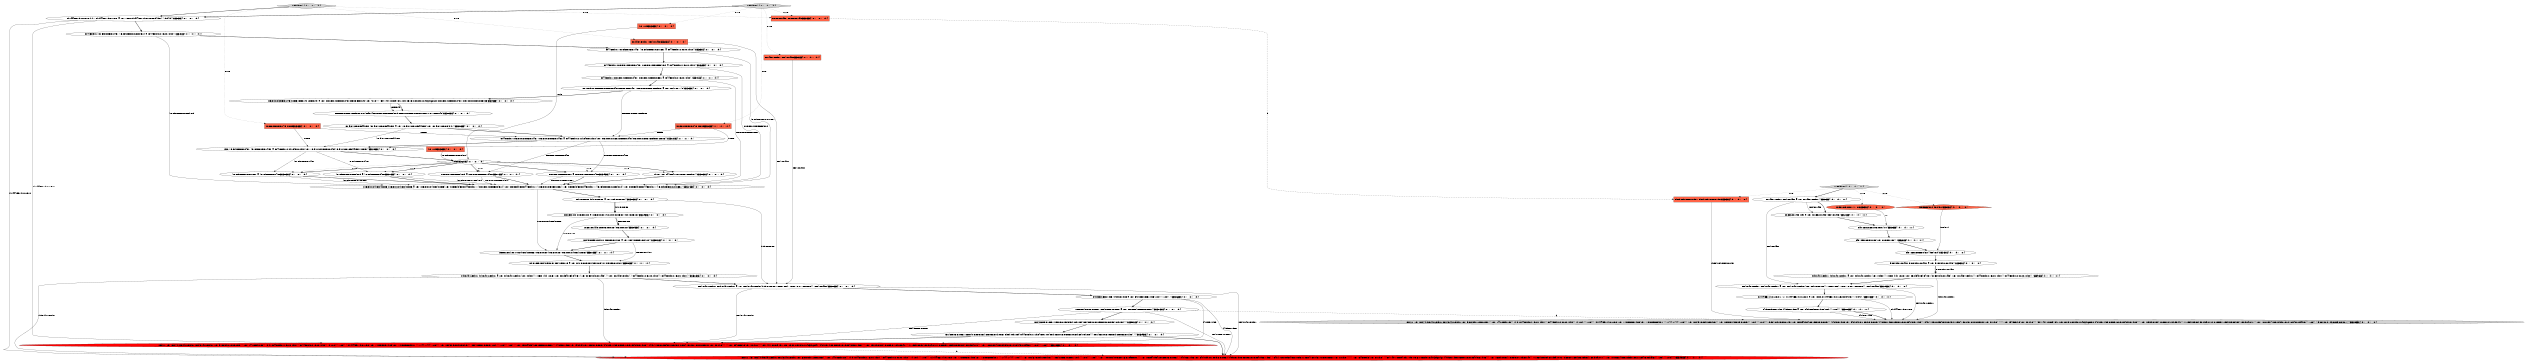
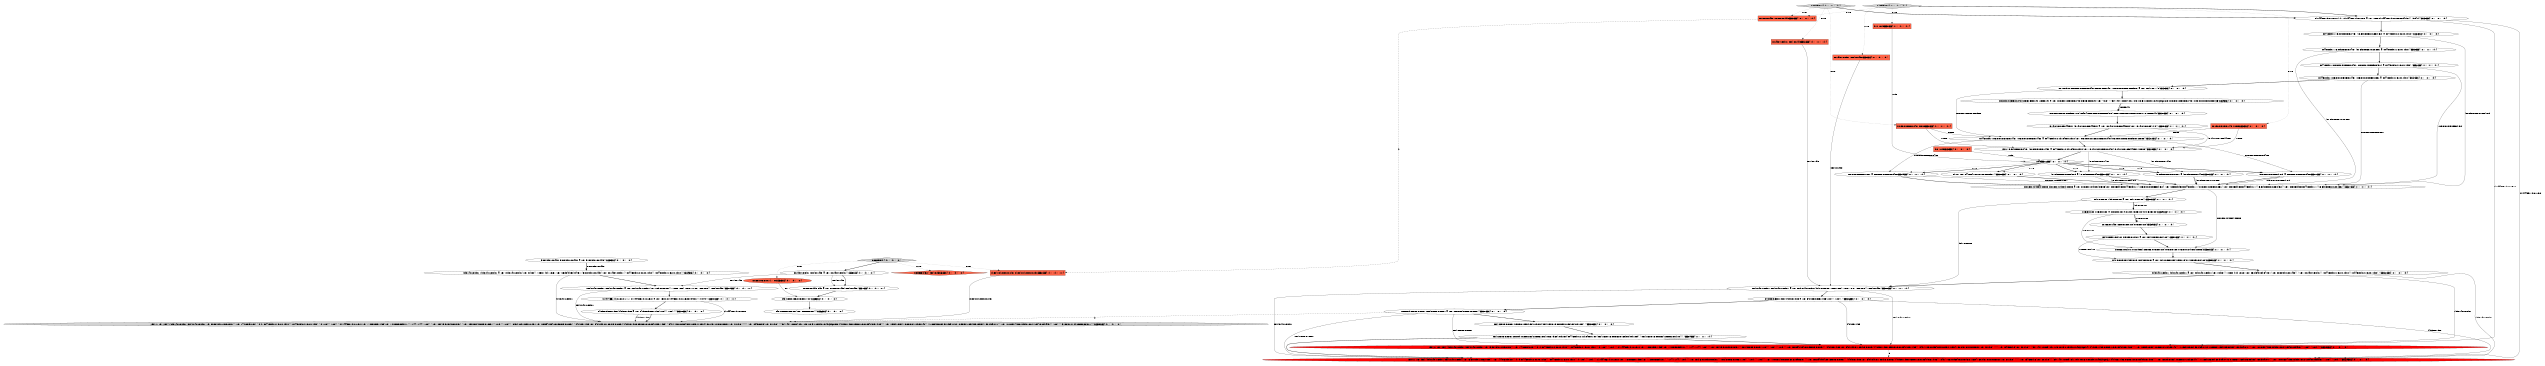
edge "int mode@@@2@@@['0', '1', '0']" -> "mode@@@16@@@['1', '1', '0']": label "keyedStateFromBackend" -> "mode"
node "cfg.setStateBackend(backend)@@@7@@@['0', '0', '1']": removed
